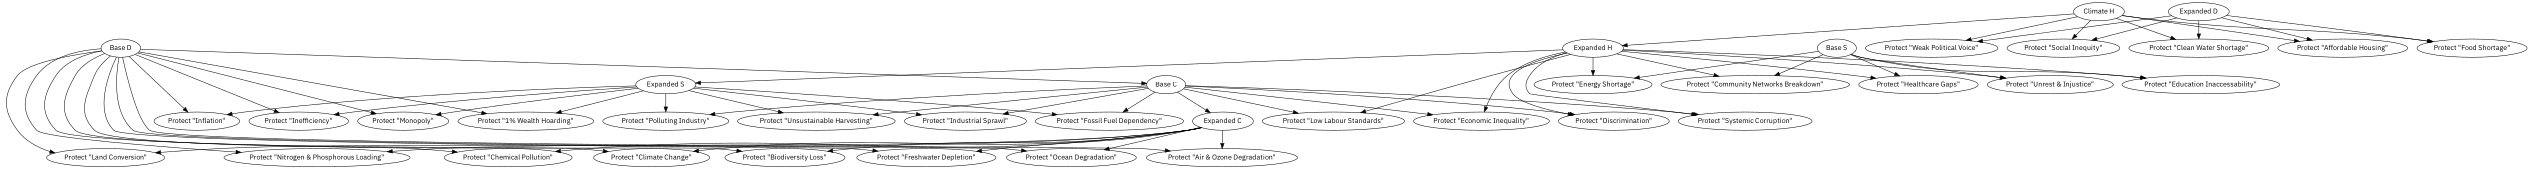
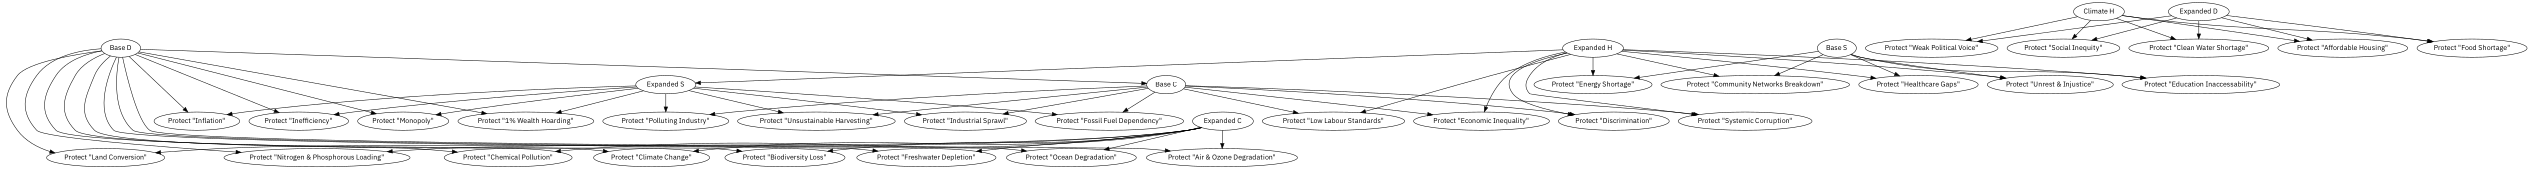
edge "Climate H" -> "Expanded H": removed
edge "Base C" -> "Expanded C": removed
